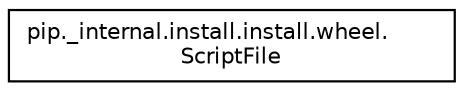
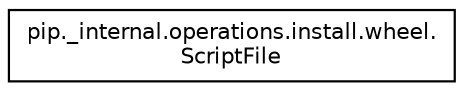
node "pip._internal.install.install.wheel. ScriptFile": label "pip._internal.install.install.wheel. ScriptFile" -> "pip._internal.operations.install.wheel. ScriptFile"
